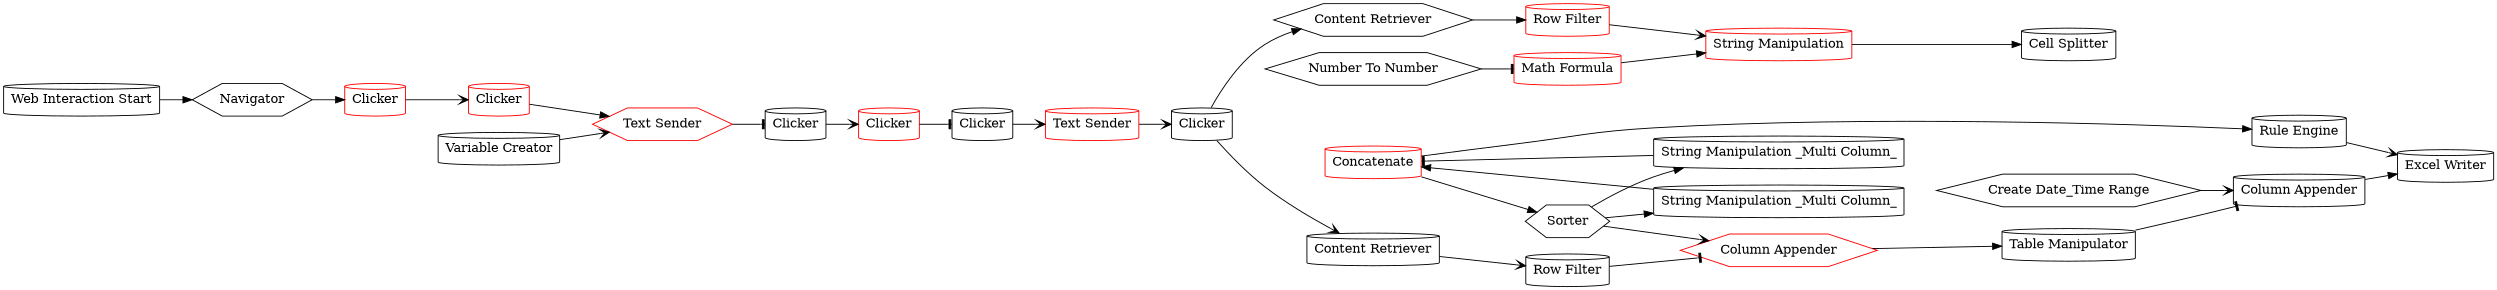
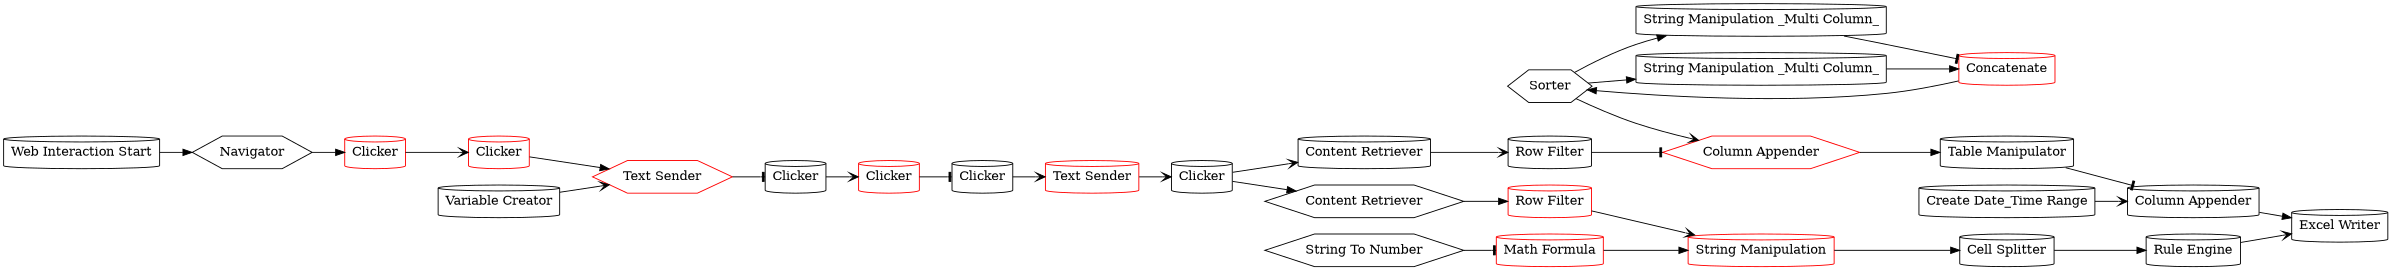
node "Number To Number": label "Number To Number" -> "String To Number"
edge "Concatenate" -> "Rule Engine": now "Cell Splitter" -> "Rule Engine"
node "Create Date_Time Range": shape hexagon -> cylinder
